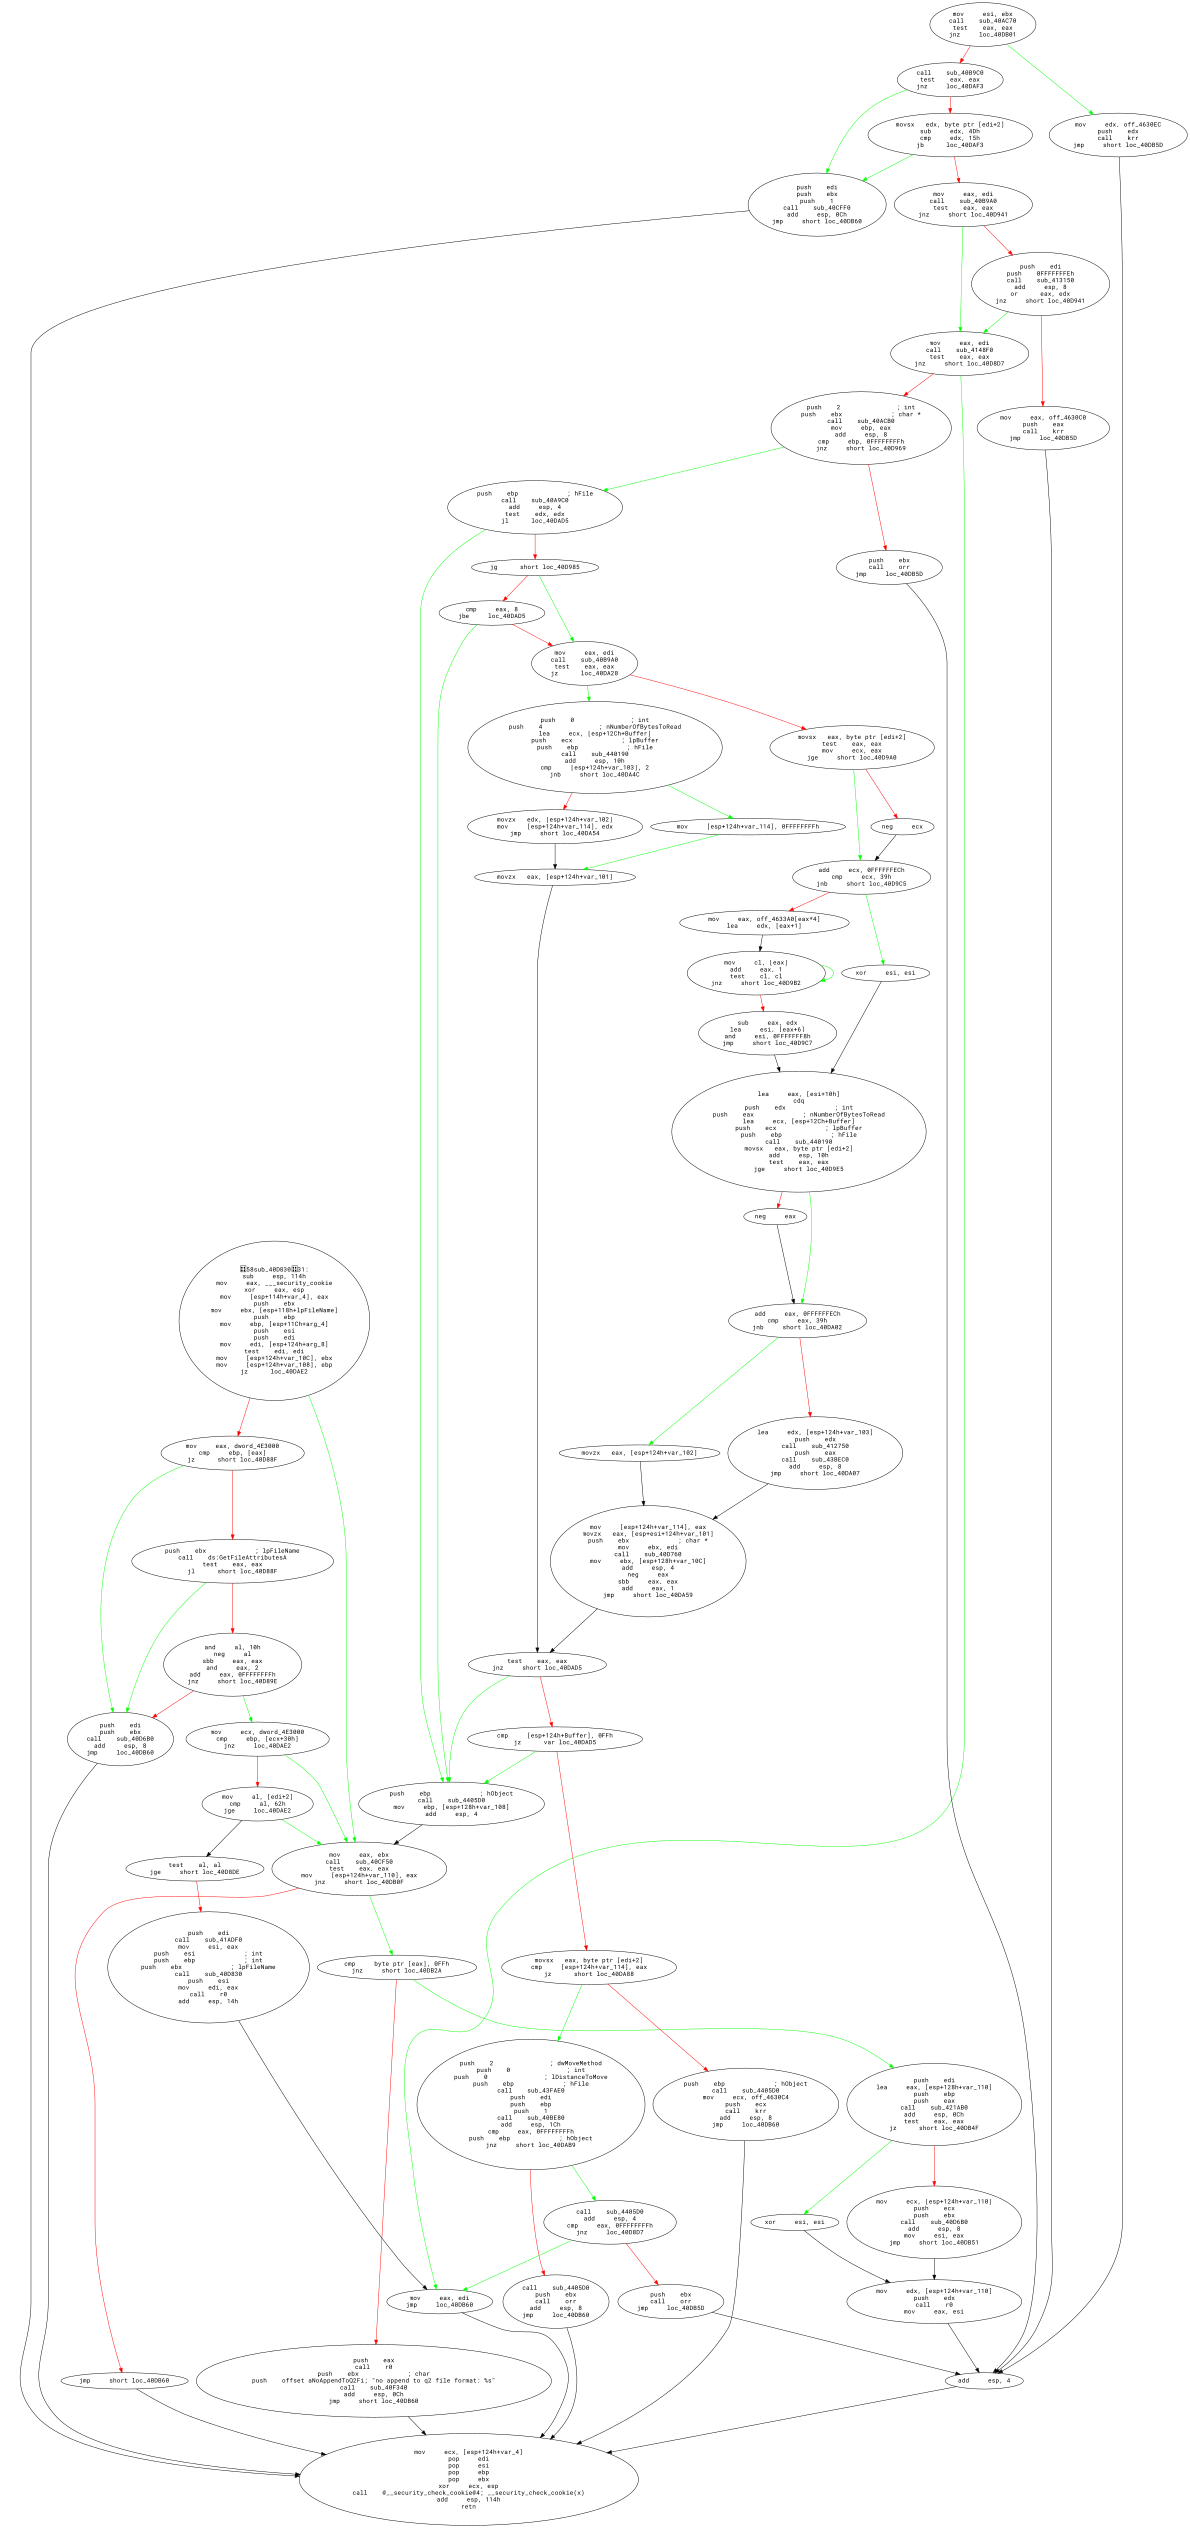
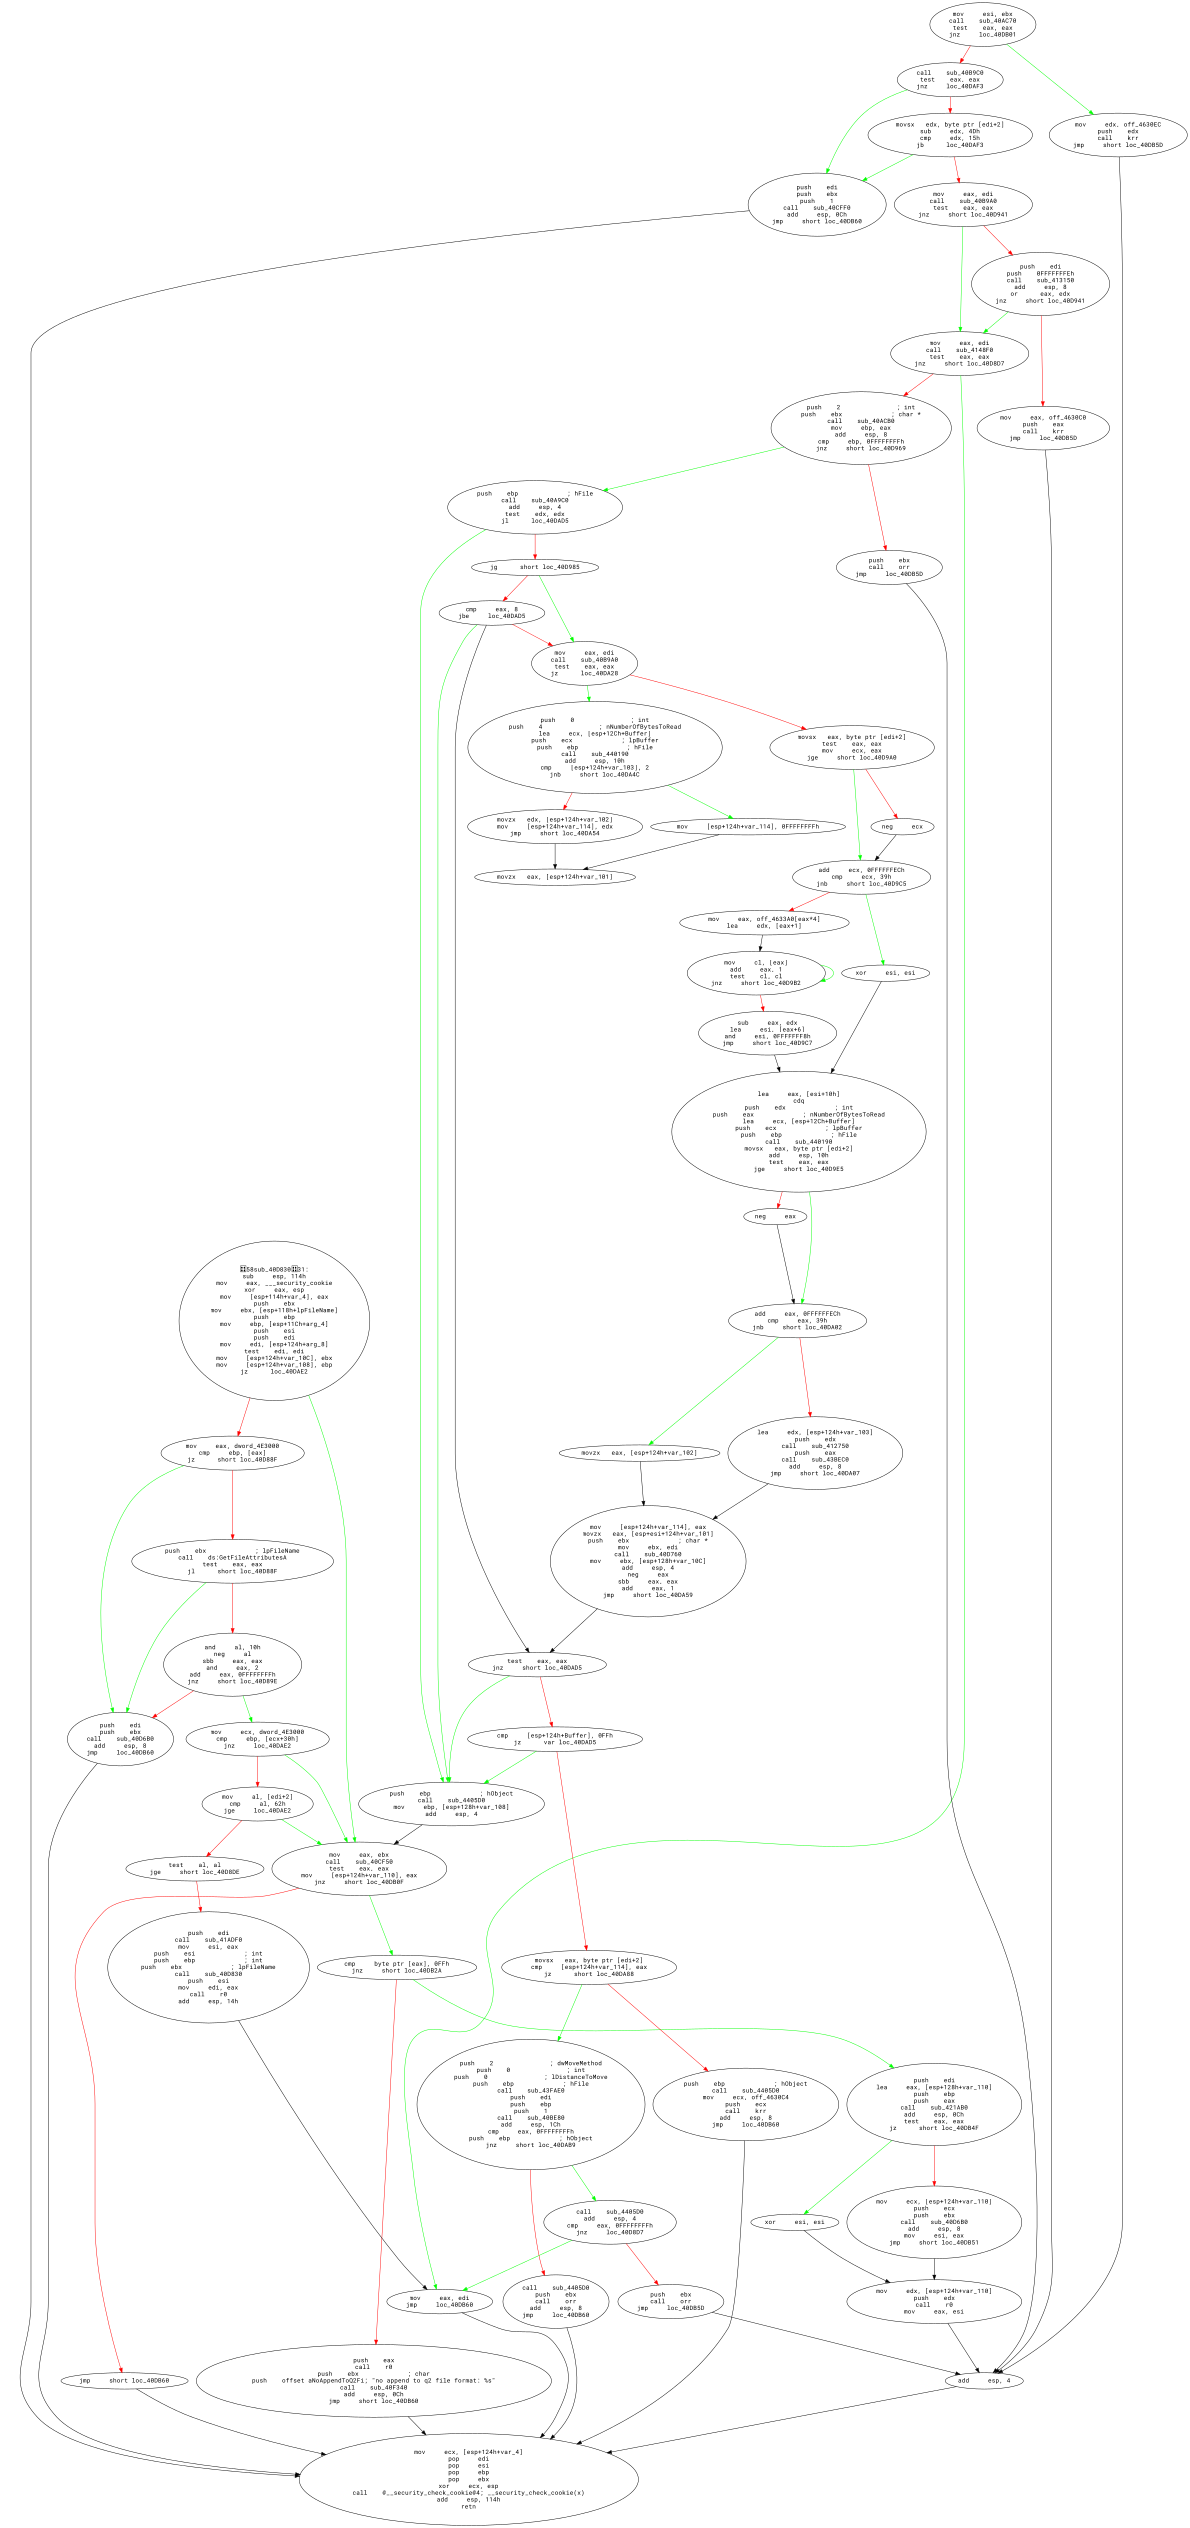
edge "mov     [esp+124h+var_114], 0FFFFFFFFh" -> "movzx   eax, [esp+124h+var_101]": color green -> black
edge "movzx   eax, [esp+124h+var_101]" -> "test    eax, eax jnz     short loc_40DAD5": now "cmp     eax, 8 jbe     loc_40DAD5" -> "test    eax, eax jnz     short loc_40DAD5"
edge "mov     al, [edi+2] cmp     al, 62h jge     loc_40DAE2" -> "test    al, al jge     short loc_40D8DE": color black -> red
